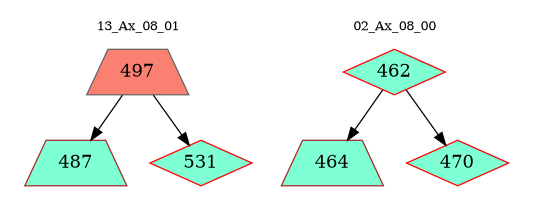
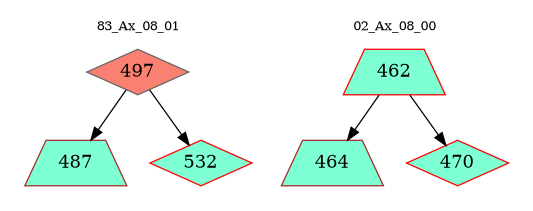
cluster "13_Ax_08_01": label "13_Ax_08_01" -> "83_Ax_08_01"
node "497": shape trapezium -> diamond
node "462": shape diamond -> trapezium
node "531": label "531" -> "532"
